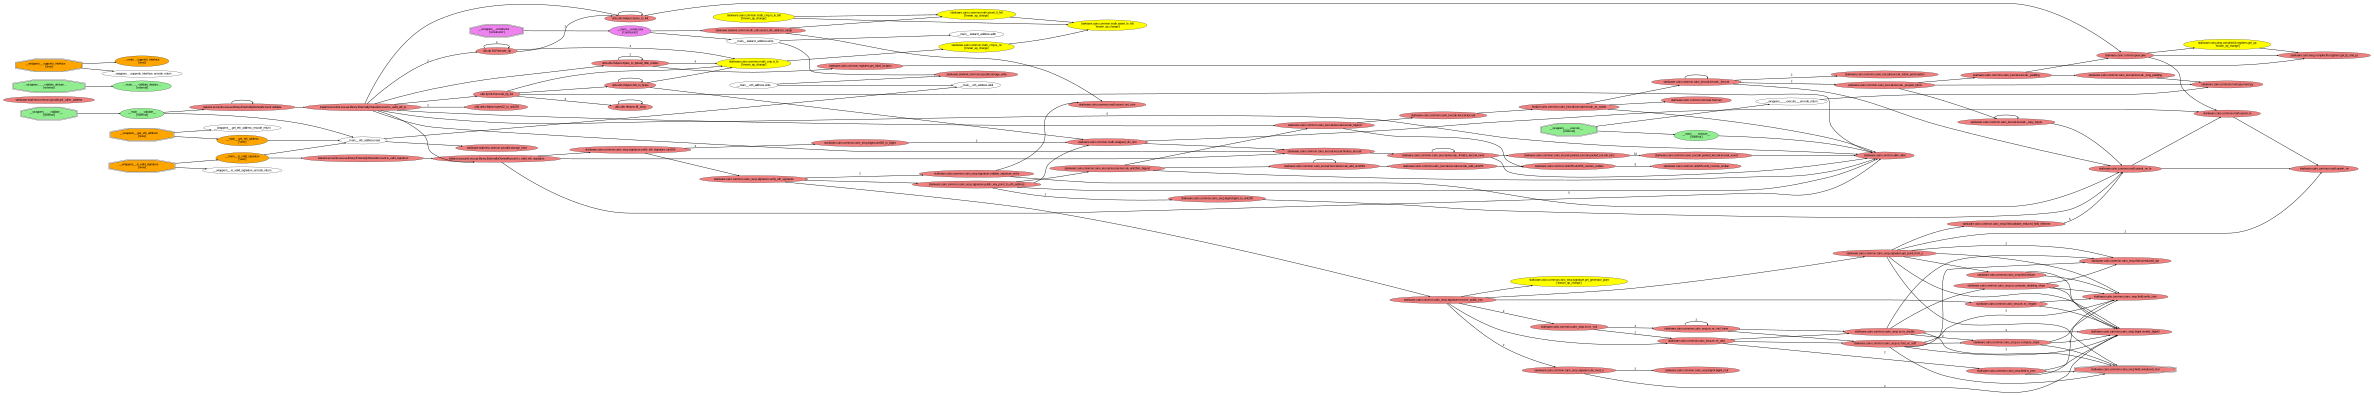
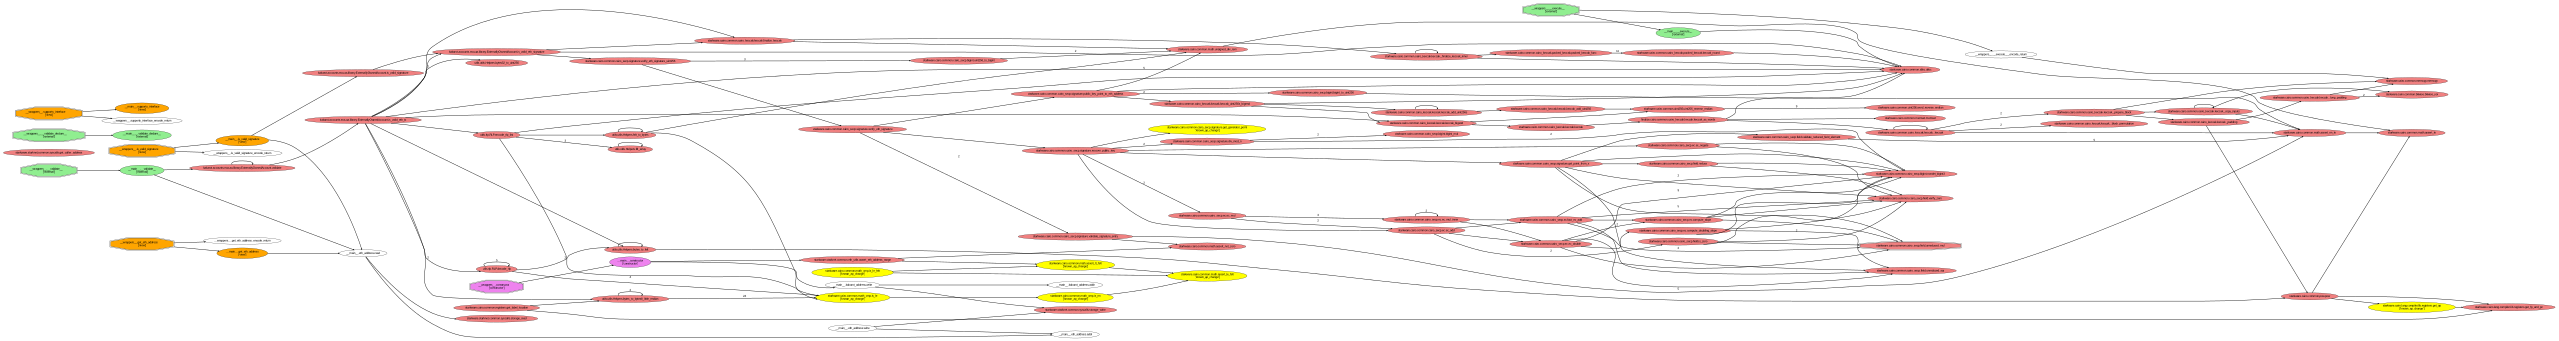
edge "utils.utils.Helpers.bytes_to_bytes8_little_endian" -> "starkware.cairo.common.math_cmp.is_le ['known_ap_change']": label "4" -> "24"
edge "utils.utils.Helpers.bytes_to_bytes8_little_endian" -> "starkware.cairo.common.registers.get_label_location": reversed
node "starkware.cairo.common.bitwise.bitwise_xor": added
edge "starkware.cairo.common.math.unsigned_div_rem" -> "starkware.cairo.common.cairo_keccak.keccak.finalize_keccak": reversed
node "starkware.cairo.common.math.assert_nn": removed
